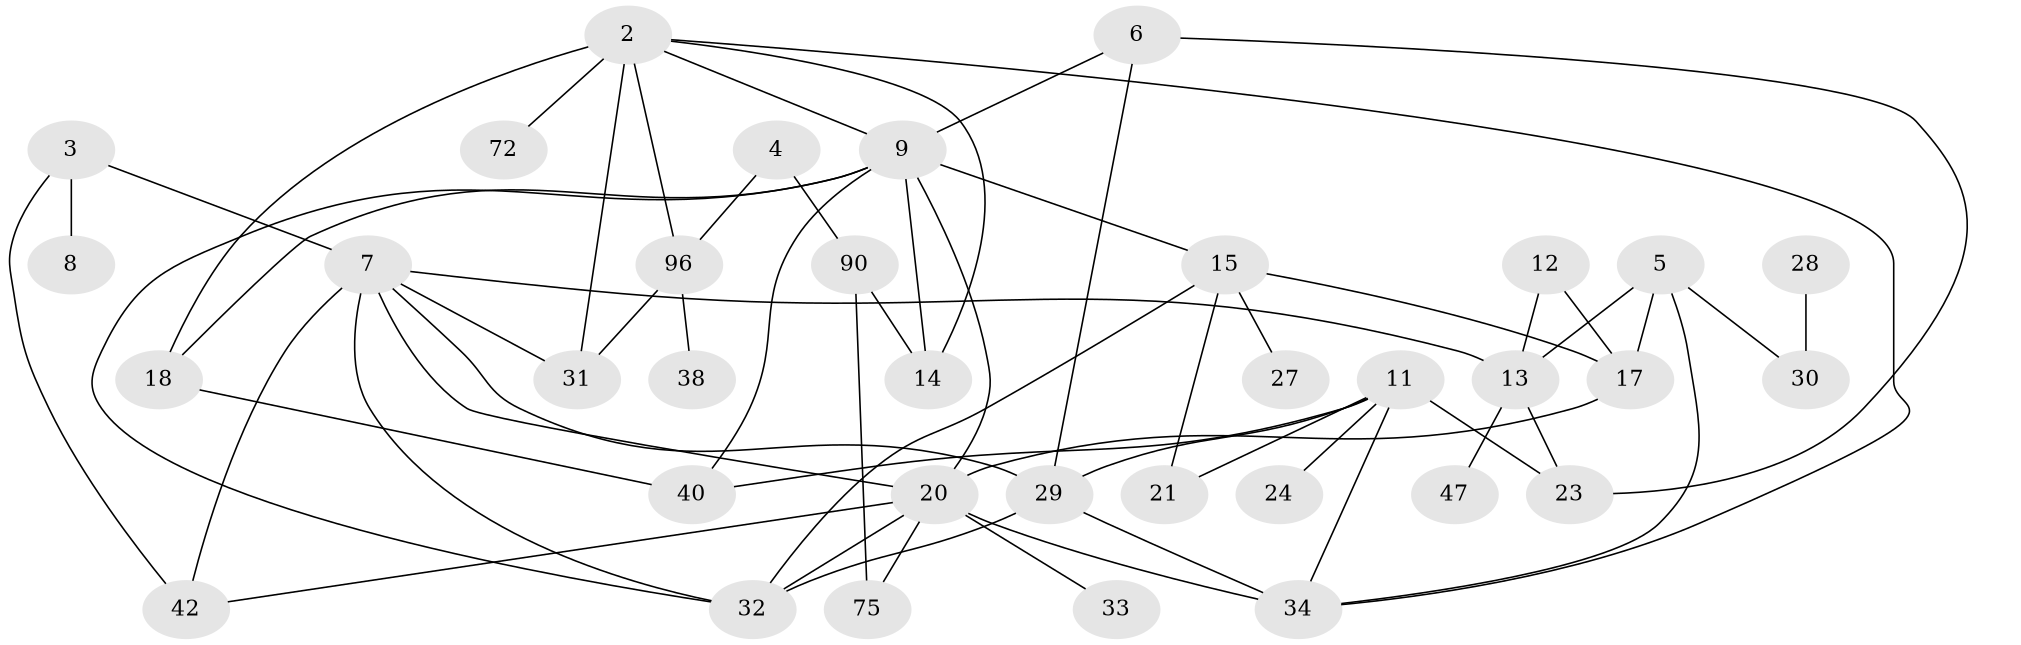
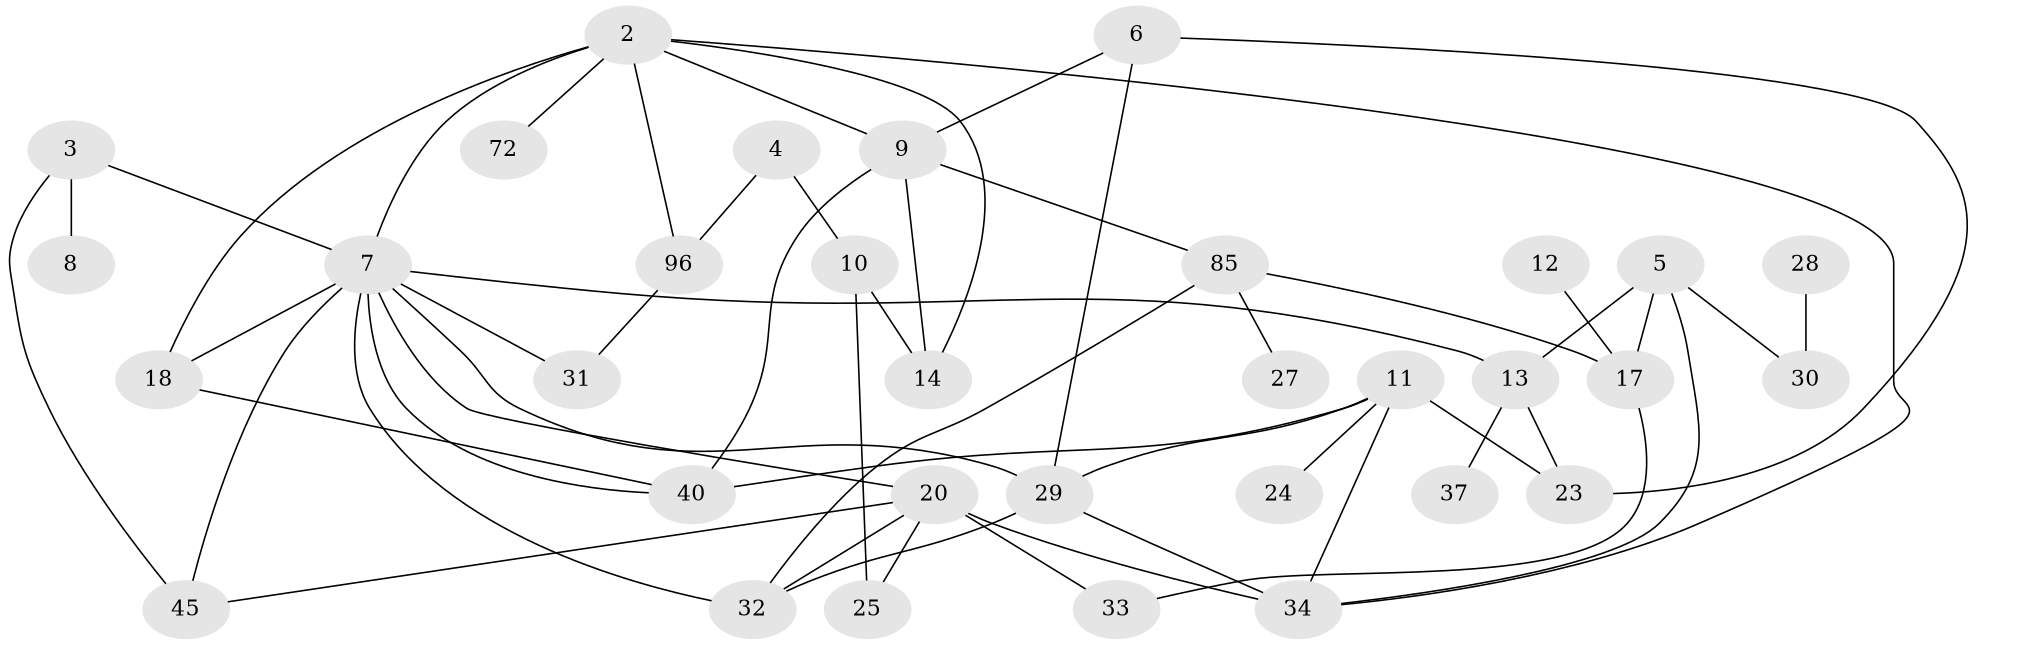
edge "9" -- "18": now "7" -- "18"
edge "2" -- "31": now "2" -- "7"
node "90": label "90" -> "10"
node "15": label "15" -> "85"
edge "9" -- "32": removed
edge "9" -- "20": removed
edge "12" -- "13": removed
node "38": removed
edge "17" -- "20": now "17" -- "33"
edge "7" -- "40": added
node "21": removed
node "47": label "47" -> "37"
node "42": label "42" -> "45"
node "75": label "75" -> "25"
